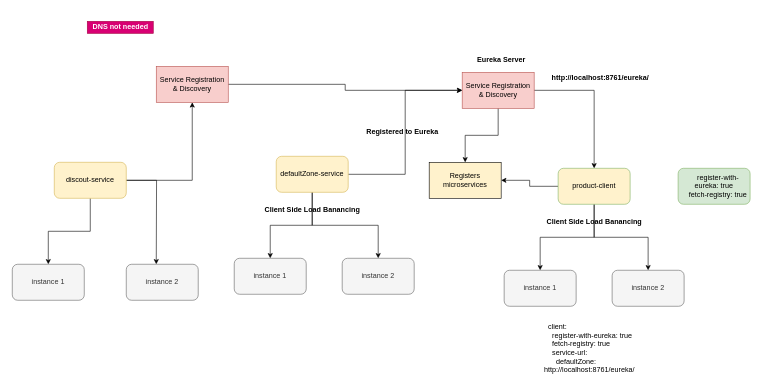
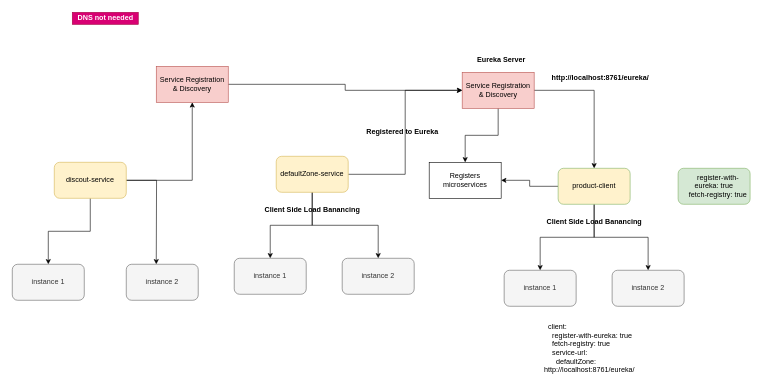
node "DNS not needed": moved (120, 27) -> (105, 18)
node "Registers microservices": fillcolor #fff2cc -> #ffffff
